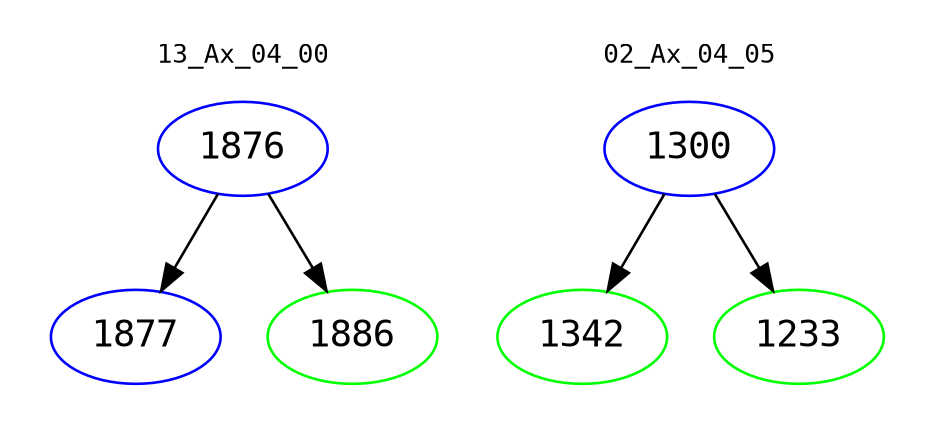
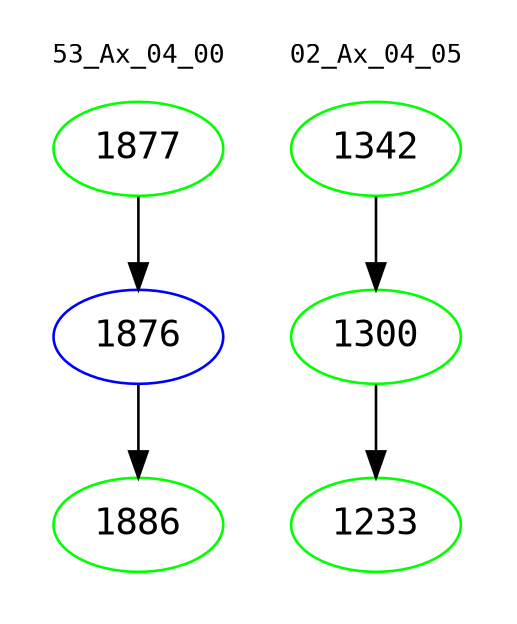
cluster "13_Ax_04_00": label "13_Ax_04_00" -> "53_Ax_04_00"
node "1300": color blue -> green
edge "1876" -> "1877": reversed
edge "1300" -> "1342": reversed
node "1877": color blue -> green
